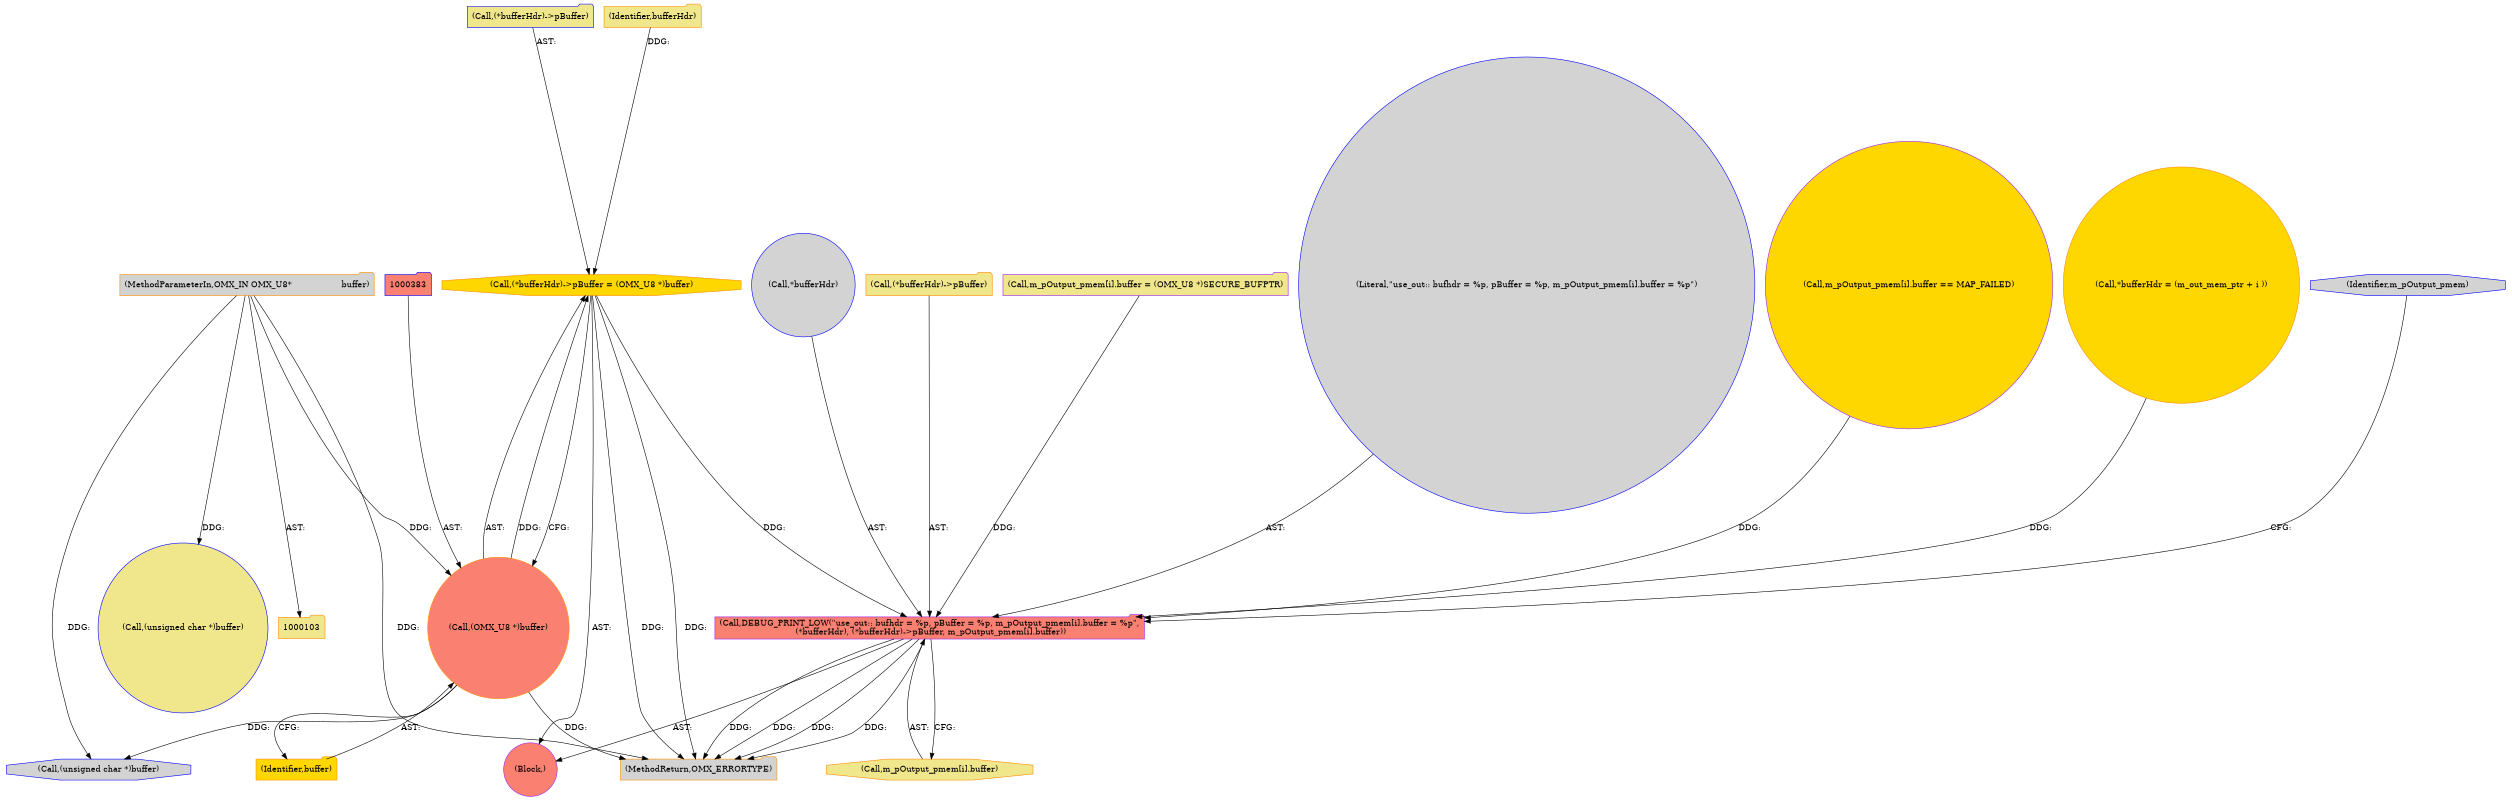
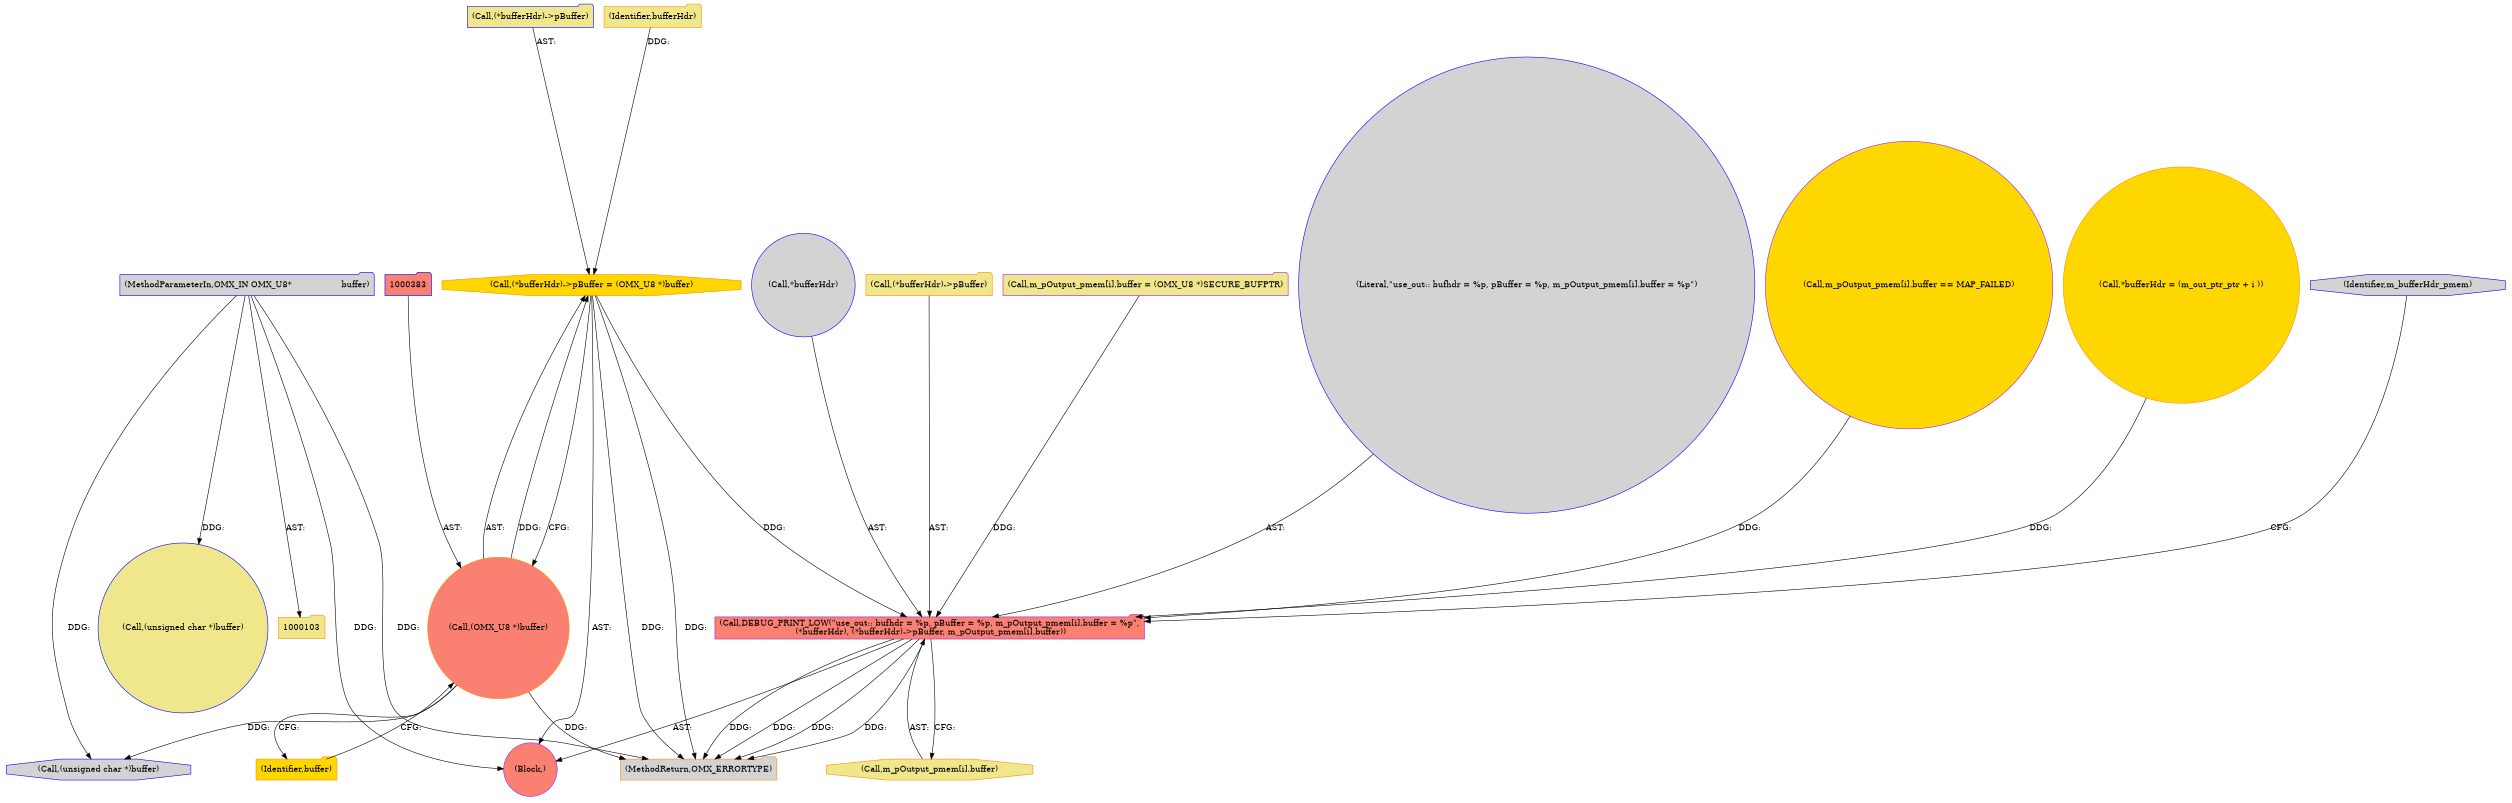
node "(MethodParameterIn,OMX_IN OMX_U8*                   buffer)": color darkorange -> blue
node "(Call,*bufferHdr = (m_out_mem_ptr + i ))": label "(Call,*bufferHdr = (m_out_mem_ptr + i ))" -> "(Call,*bufferHdr = (m_out_ptr_ptr + i ))"
node "(Identifier,m_pOutput_pmem)": label "(Identifier,m_pOutput_pmem)" -> "(Identifier,m_bufferHdr_pmem)"
edge "(MethodParameterIn,OMX_IN OMX_U8*                   buffer)" -> "(Call,(OMX_U8 *)buffer)": now "(MethodParameterIn,OMX_IN OMX_U8*                   buffer)" -> "(Block,)"
edge "(Identifier,buffer)" -> "(Call,(OMX_U8 *)buffer)": label "AST: " -> "CFG: "
